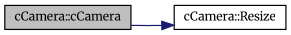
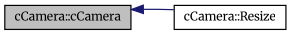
edge "cCamera::cCamera" -> "cCamera::Resize": reversed
